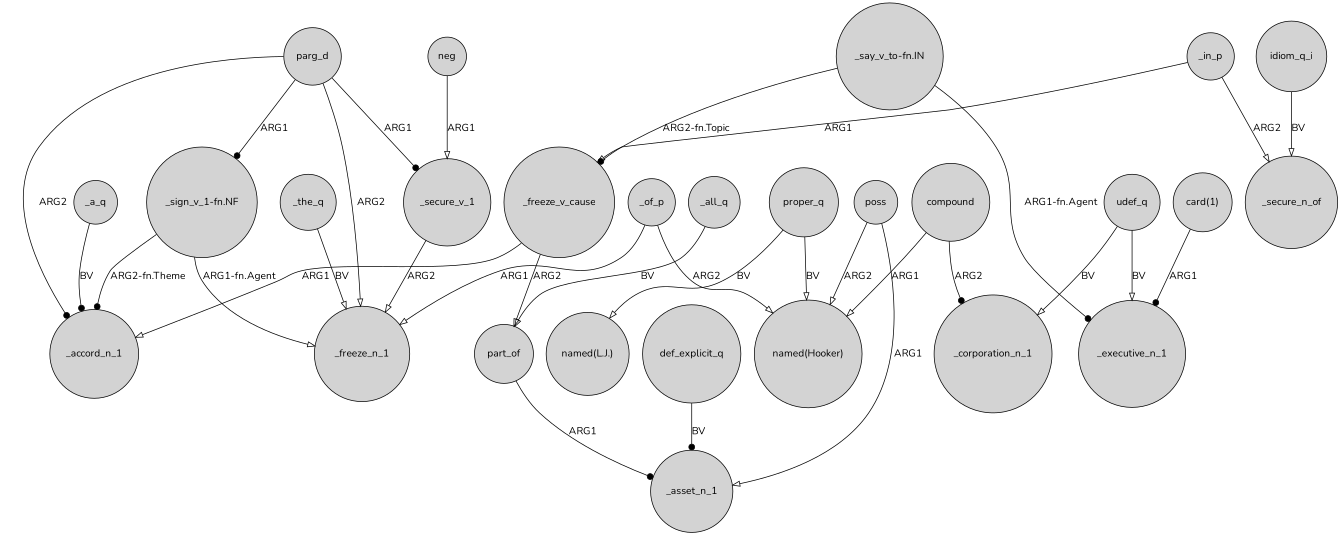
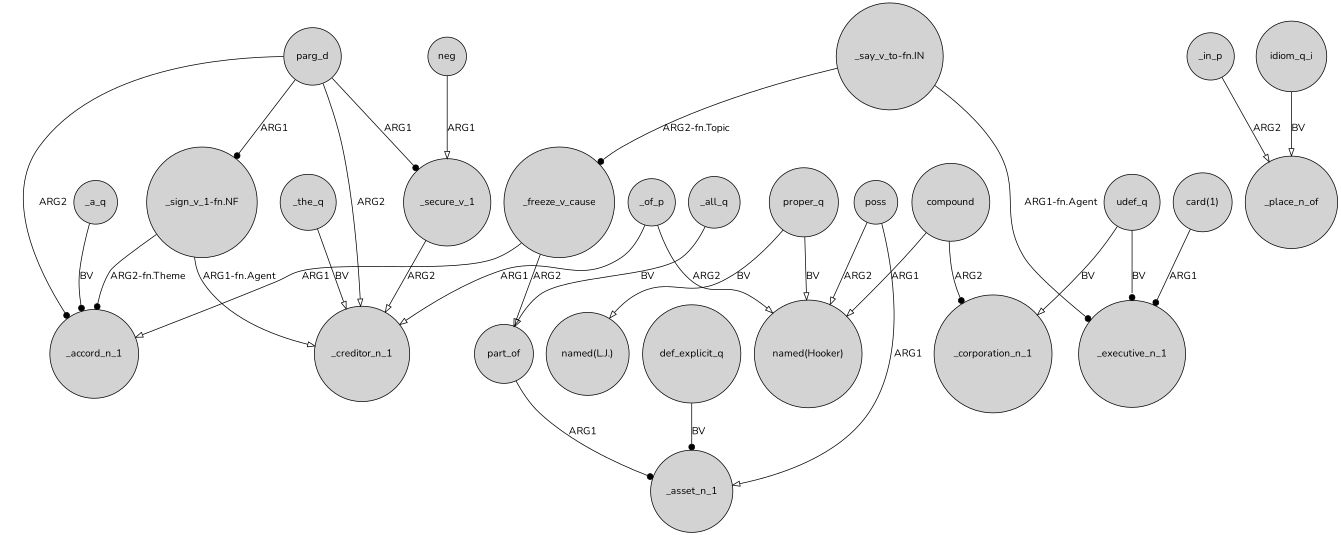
edge "_in_p" -> "_freeze_v_cause": removed, label "ARG1"
node "_secure_n_of": label "_secure_n_of" -> "_place_n_of"
edge "udef_q" -> "_executive_n_1": arrowhead onormal -> dot
node "_freeze_n_1": label "_freeze_n_1" -> "_creditor_n_1"
